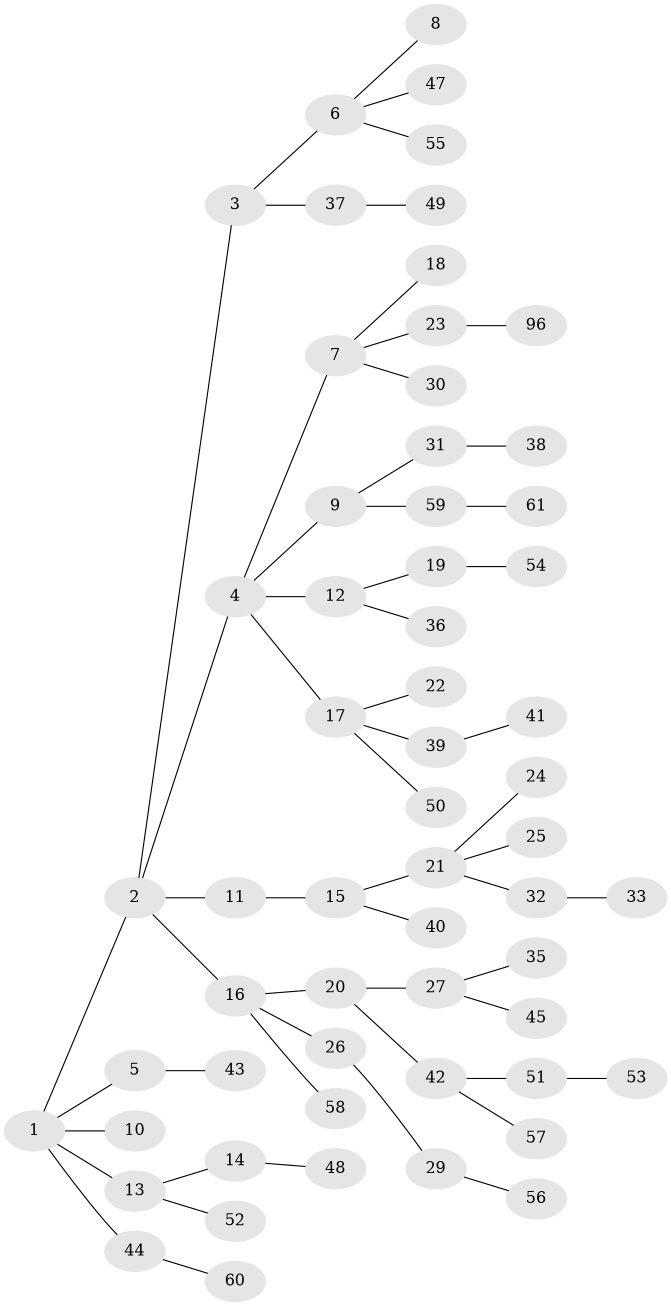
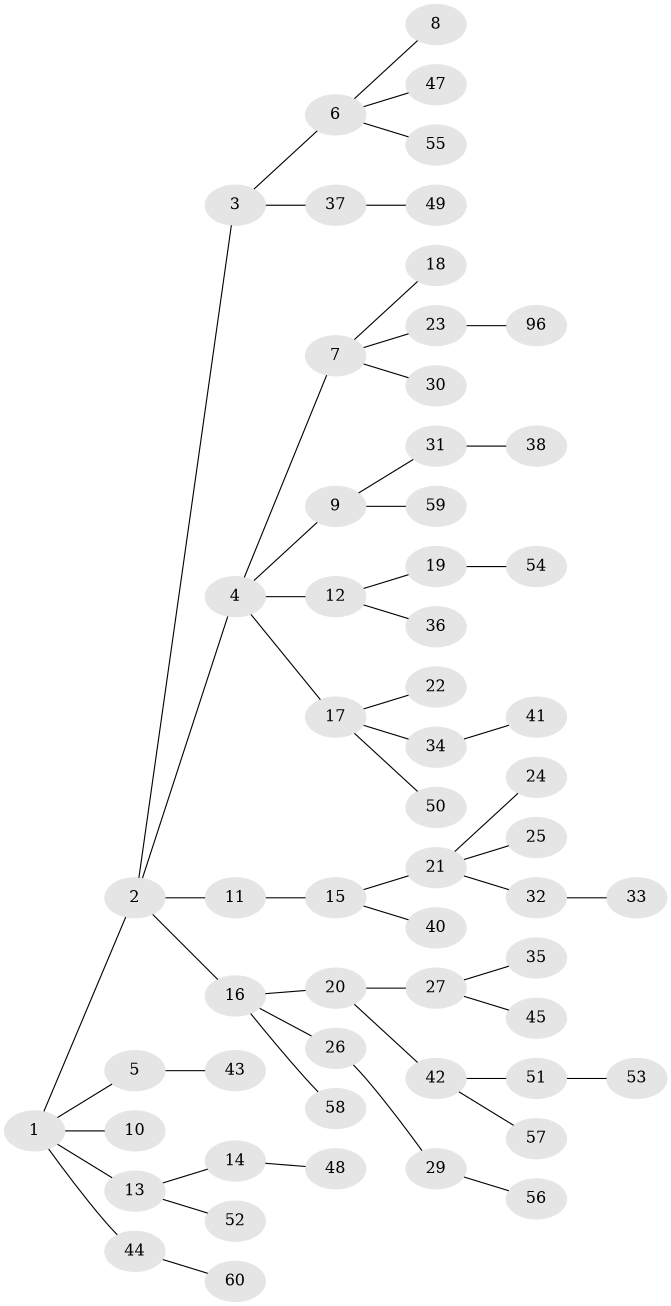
node "61": removed
node "39": label "39" -> "34"
